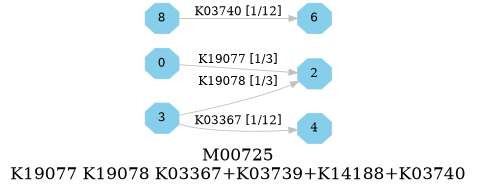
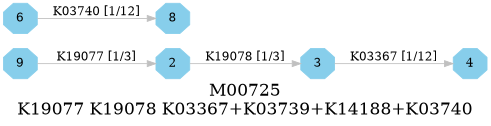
edge "8" -> "6": reversed
node "0": label "0" -> "9"
edge "3" -> "2": reversed
